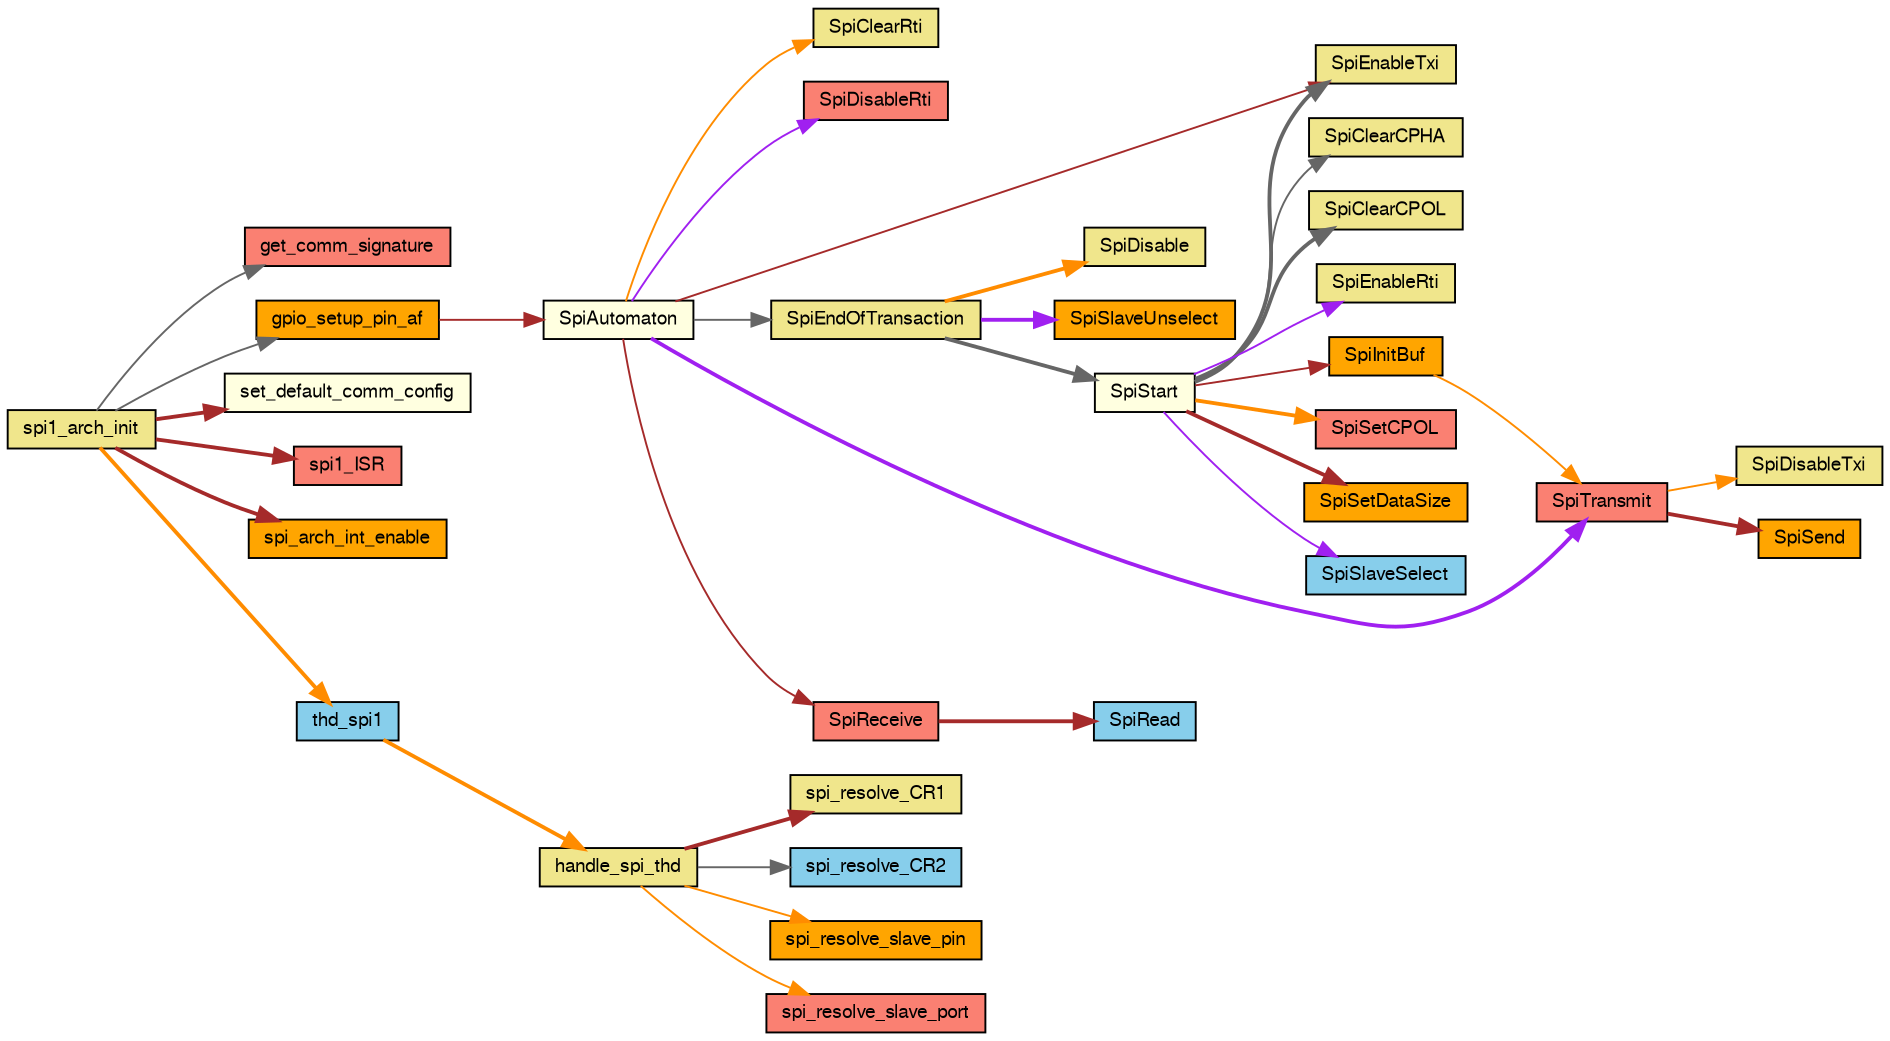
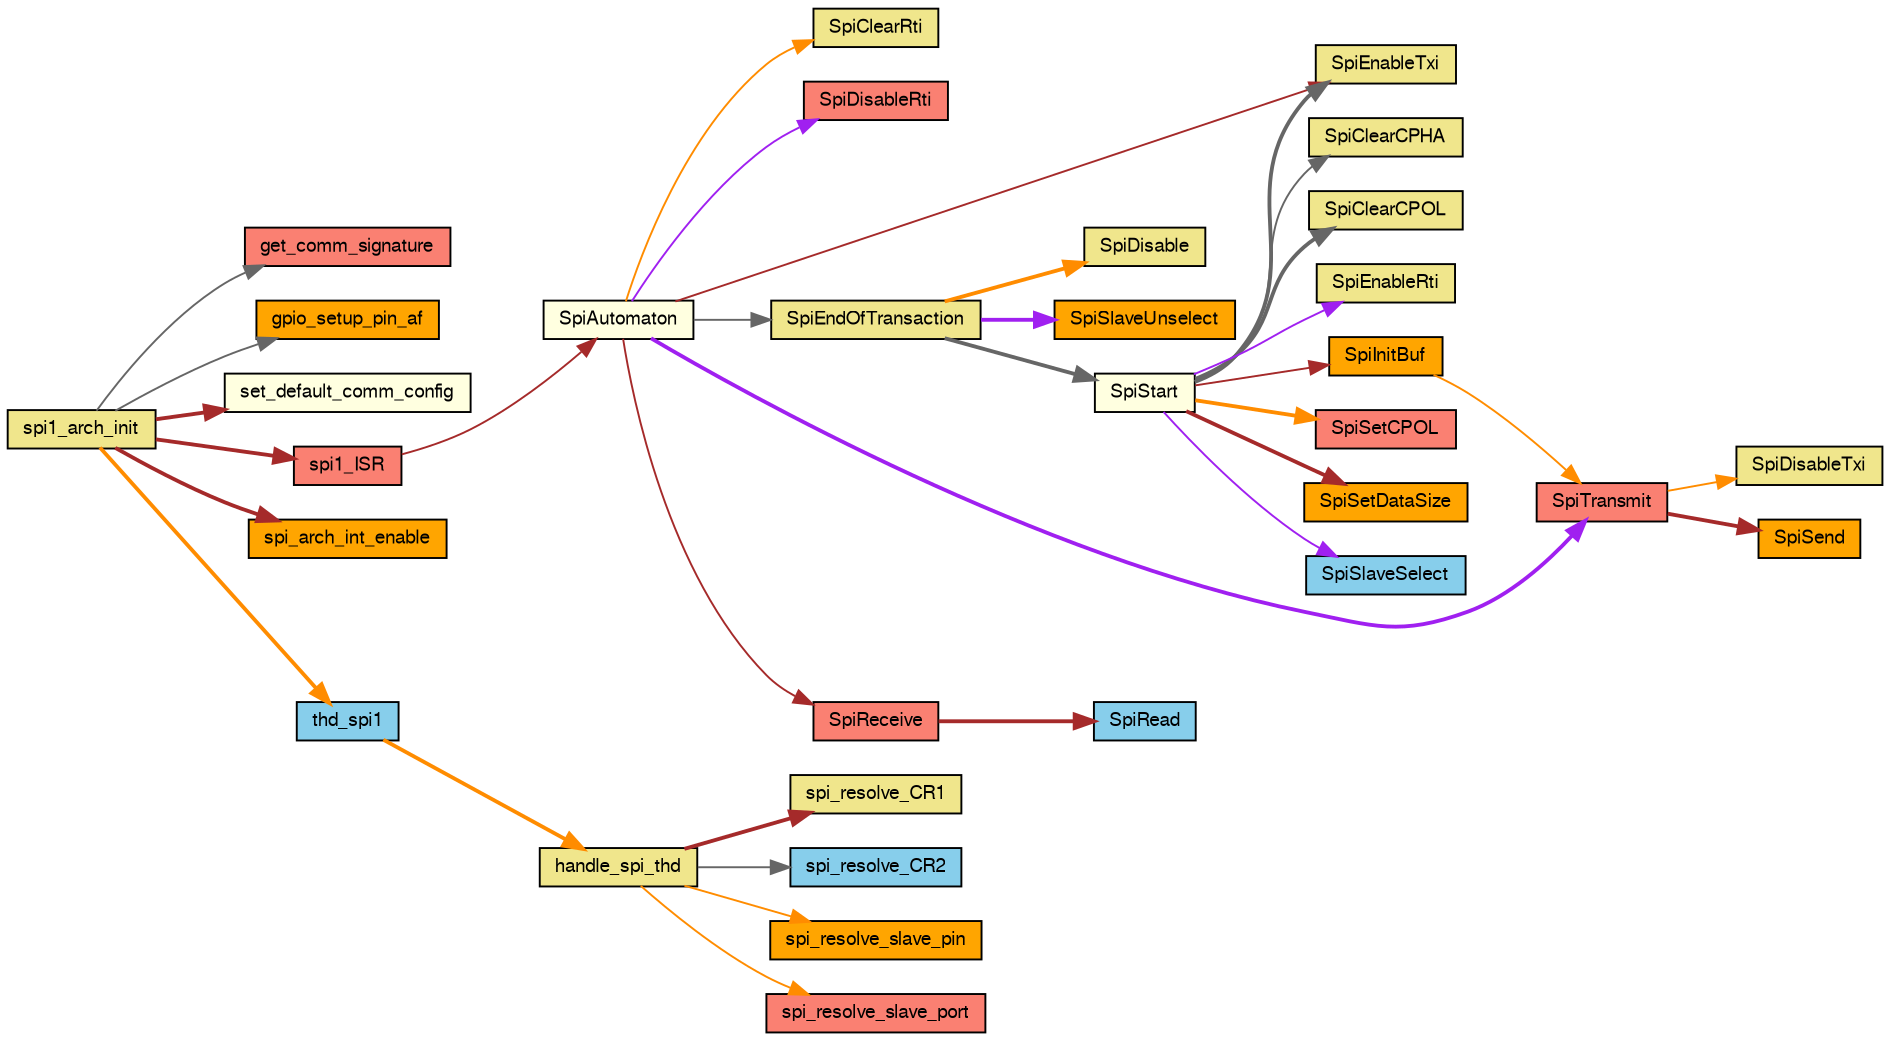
edge "gpio_setup_pin_af" -> "SpiAutomaton": now "spi1_ISR" -> "SpiAutomaton"
